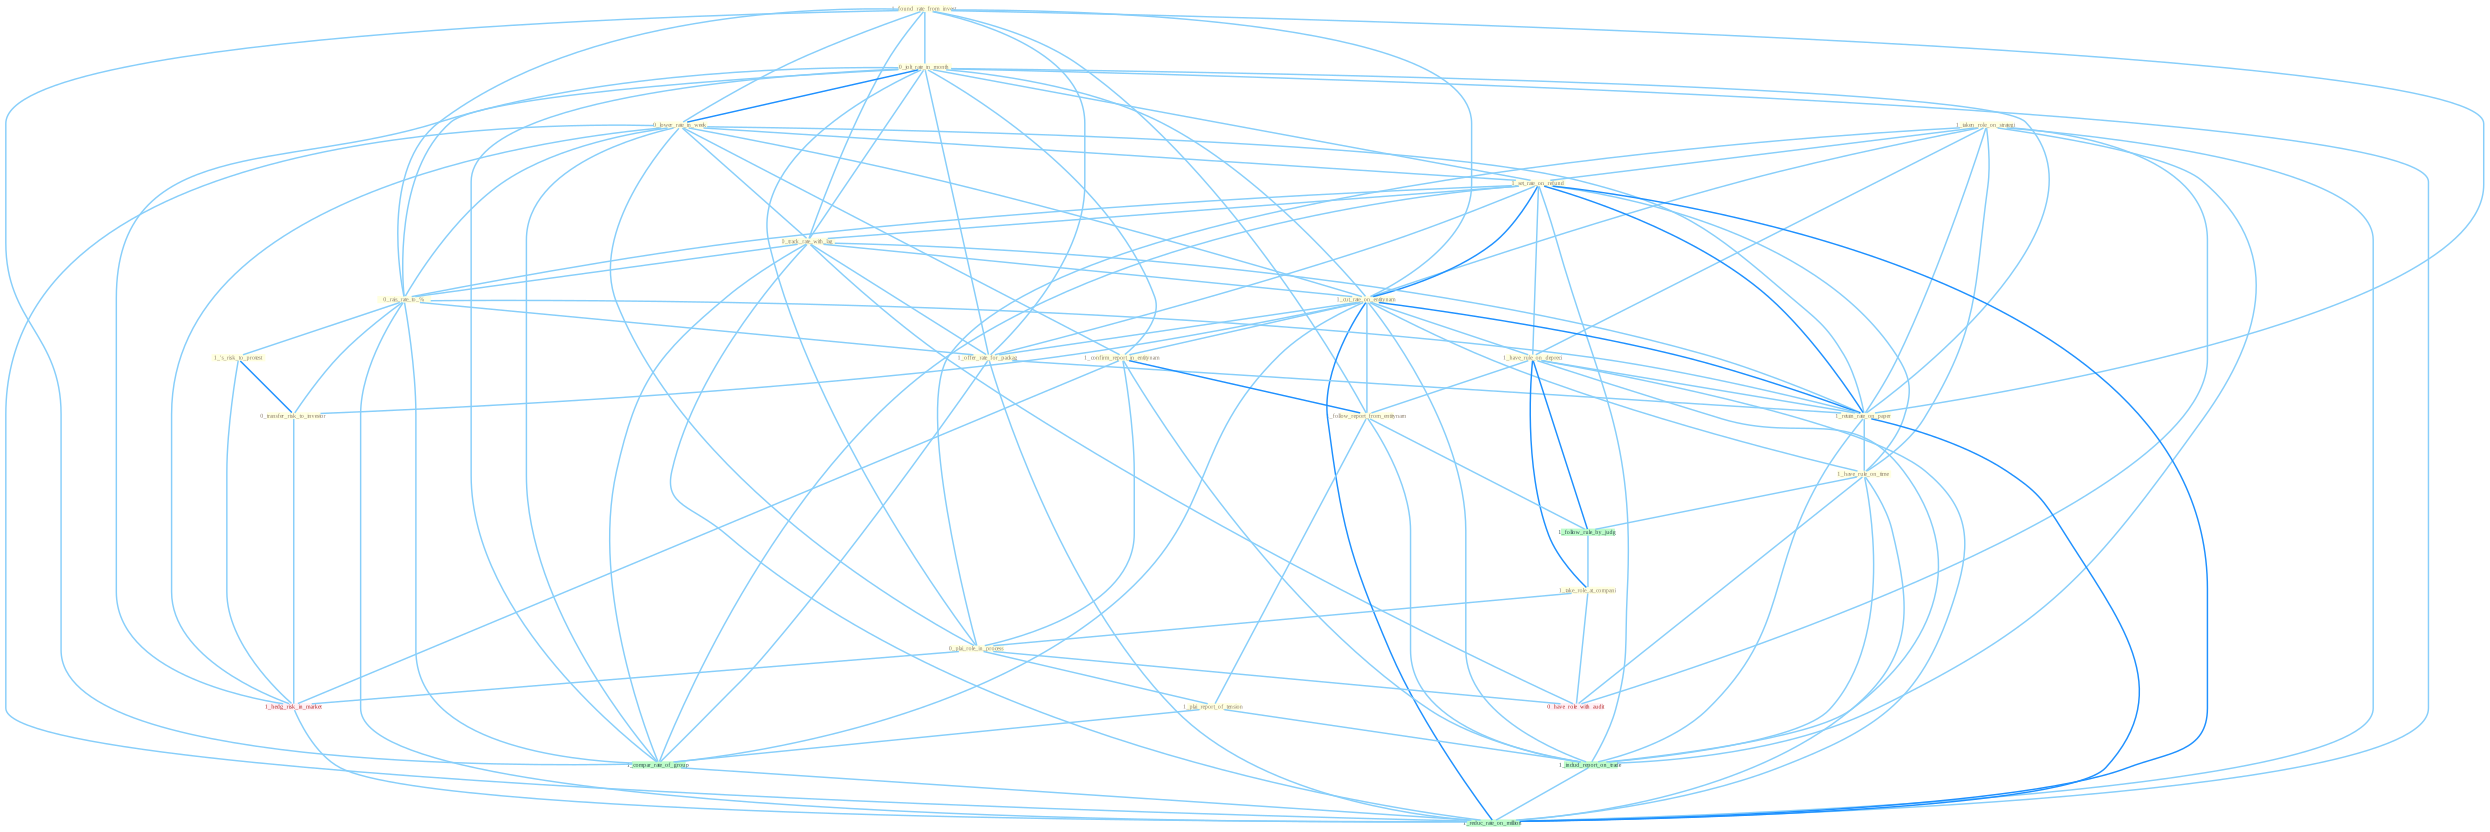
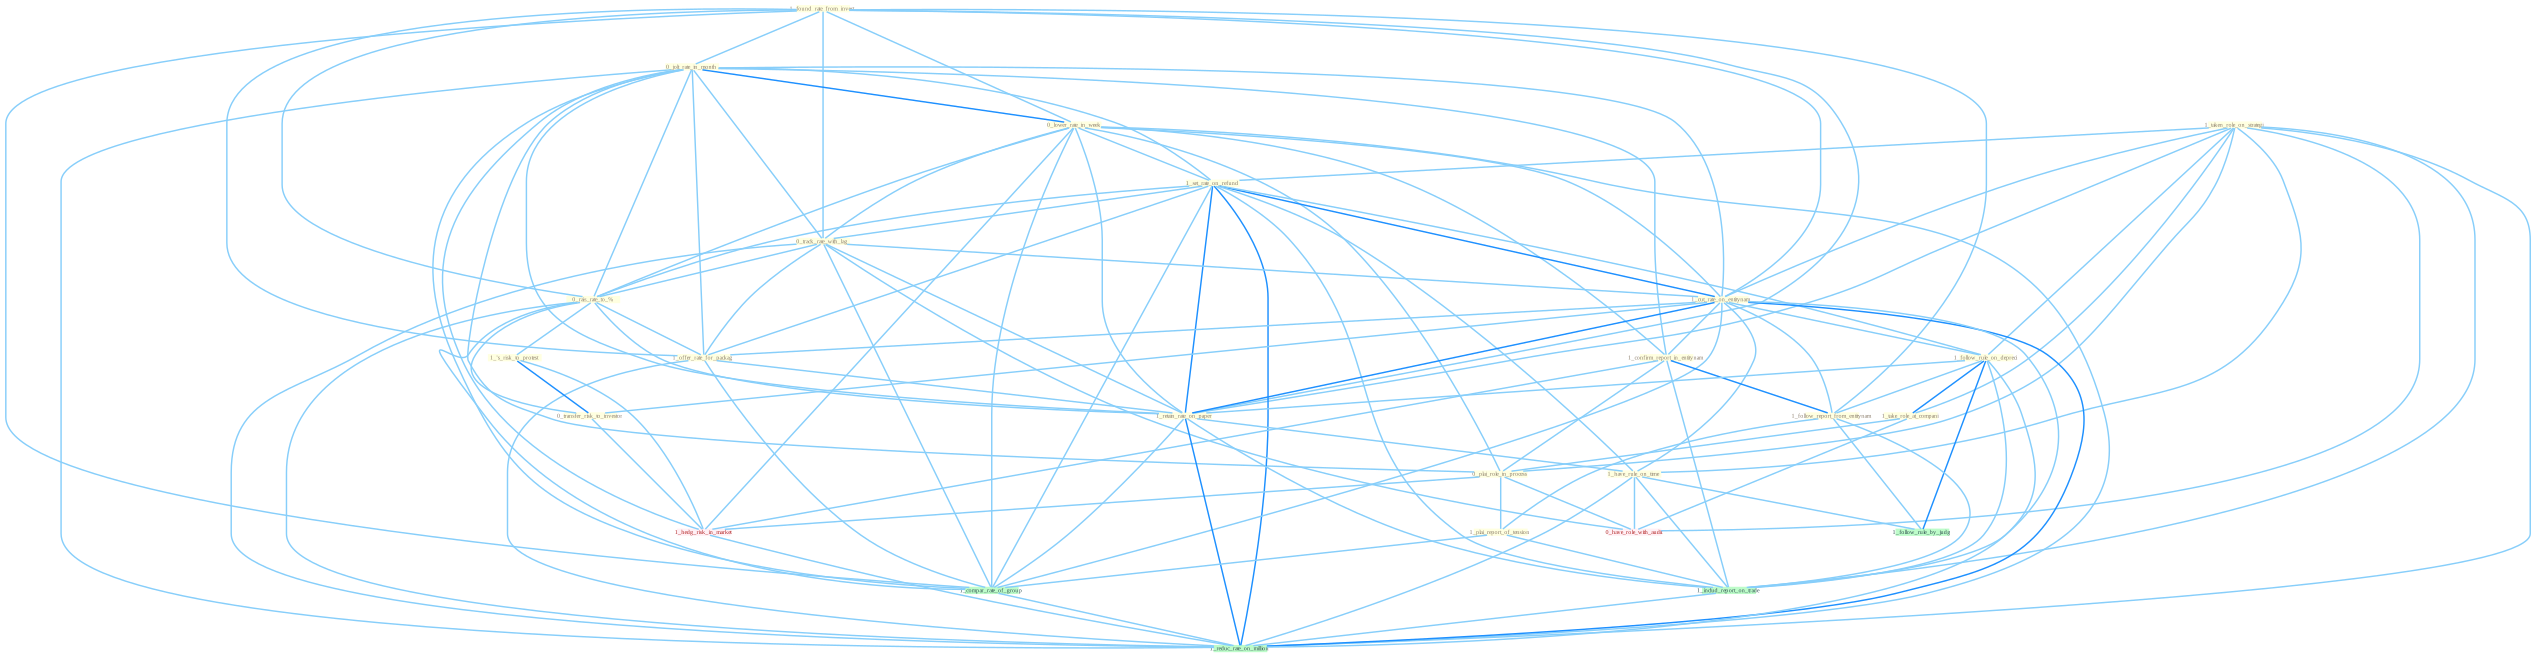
node "1_have_rule_on_depreci": label "1_have_rule_on_depreci" -> "1_follow_rule_on_depreci"
edge "1_retain_rate_on_paper" -- "1_compar_rate_of_group": added
edge "1_follow_rule_by_judg" -- "1_take_role_at_compani": now "1_taken_role_on_strategi" -- "1_take_role_at_compani"
